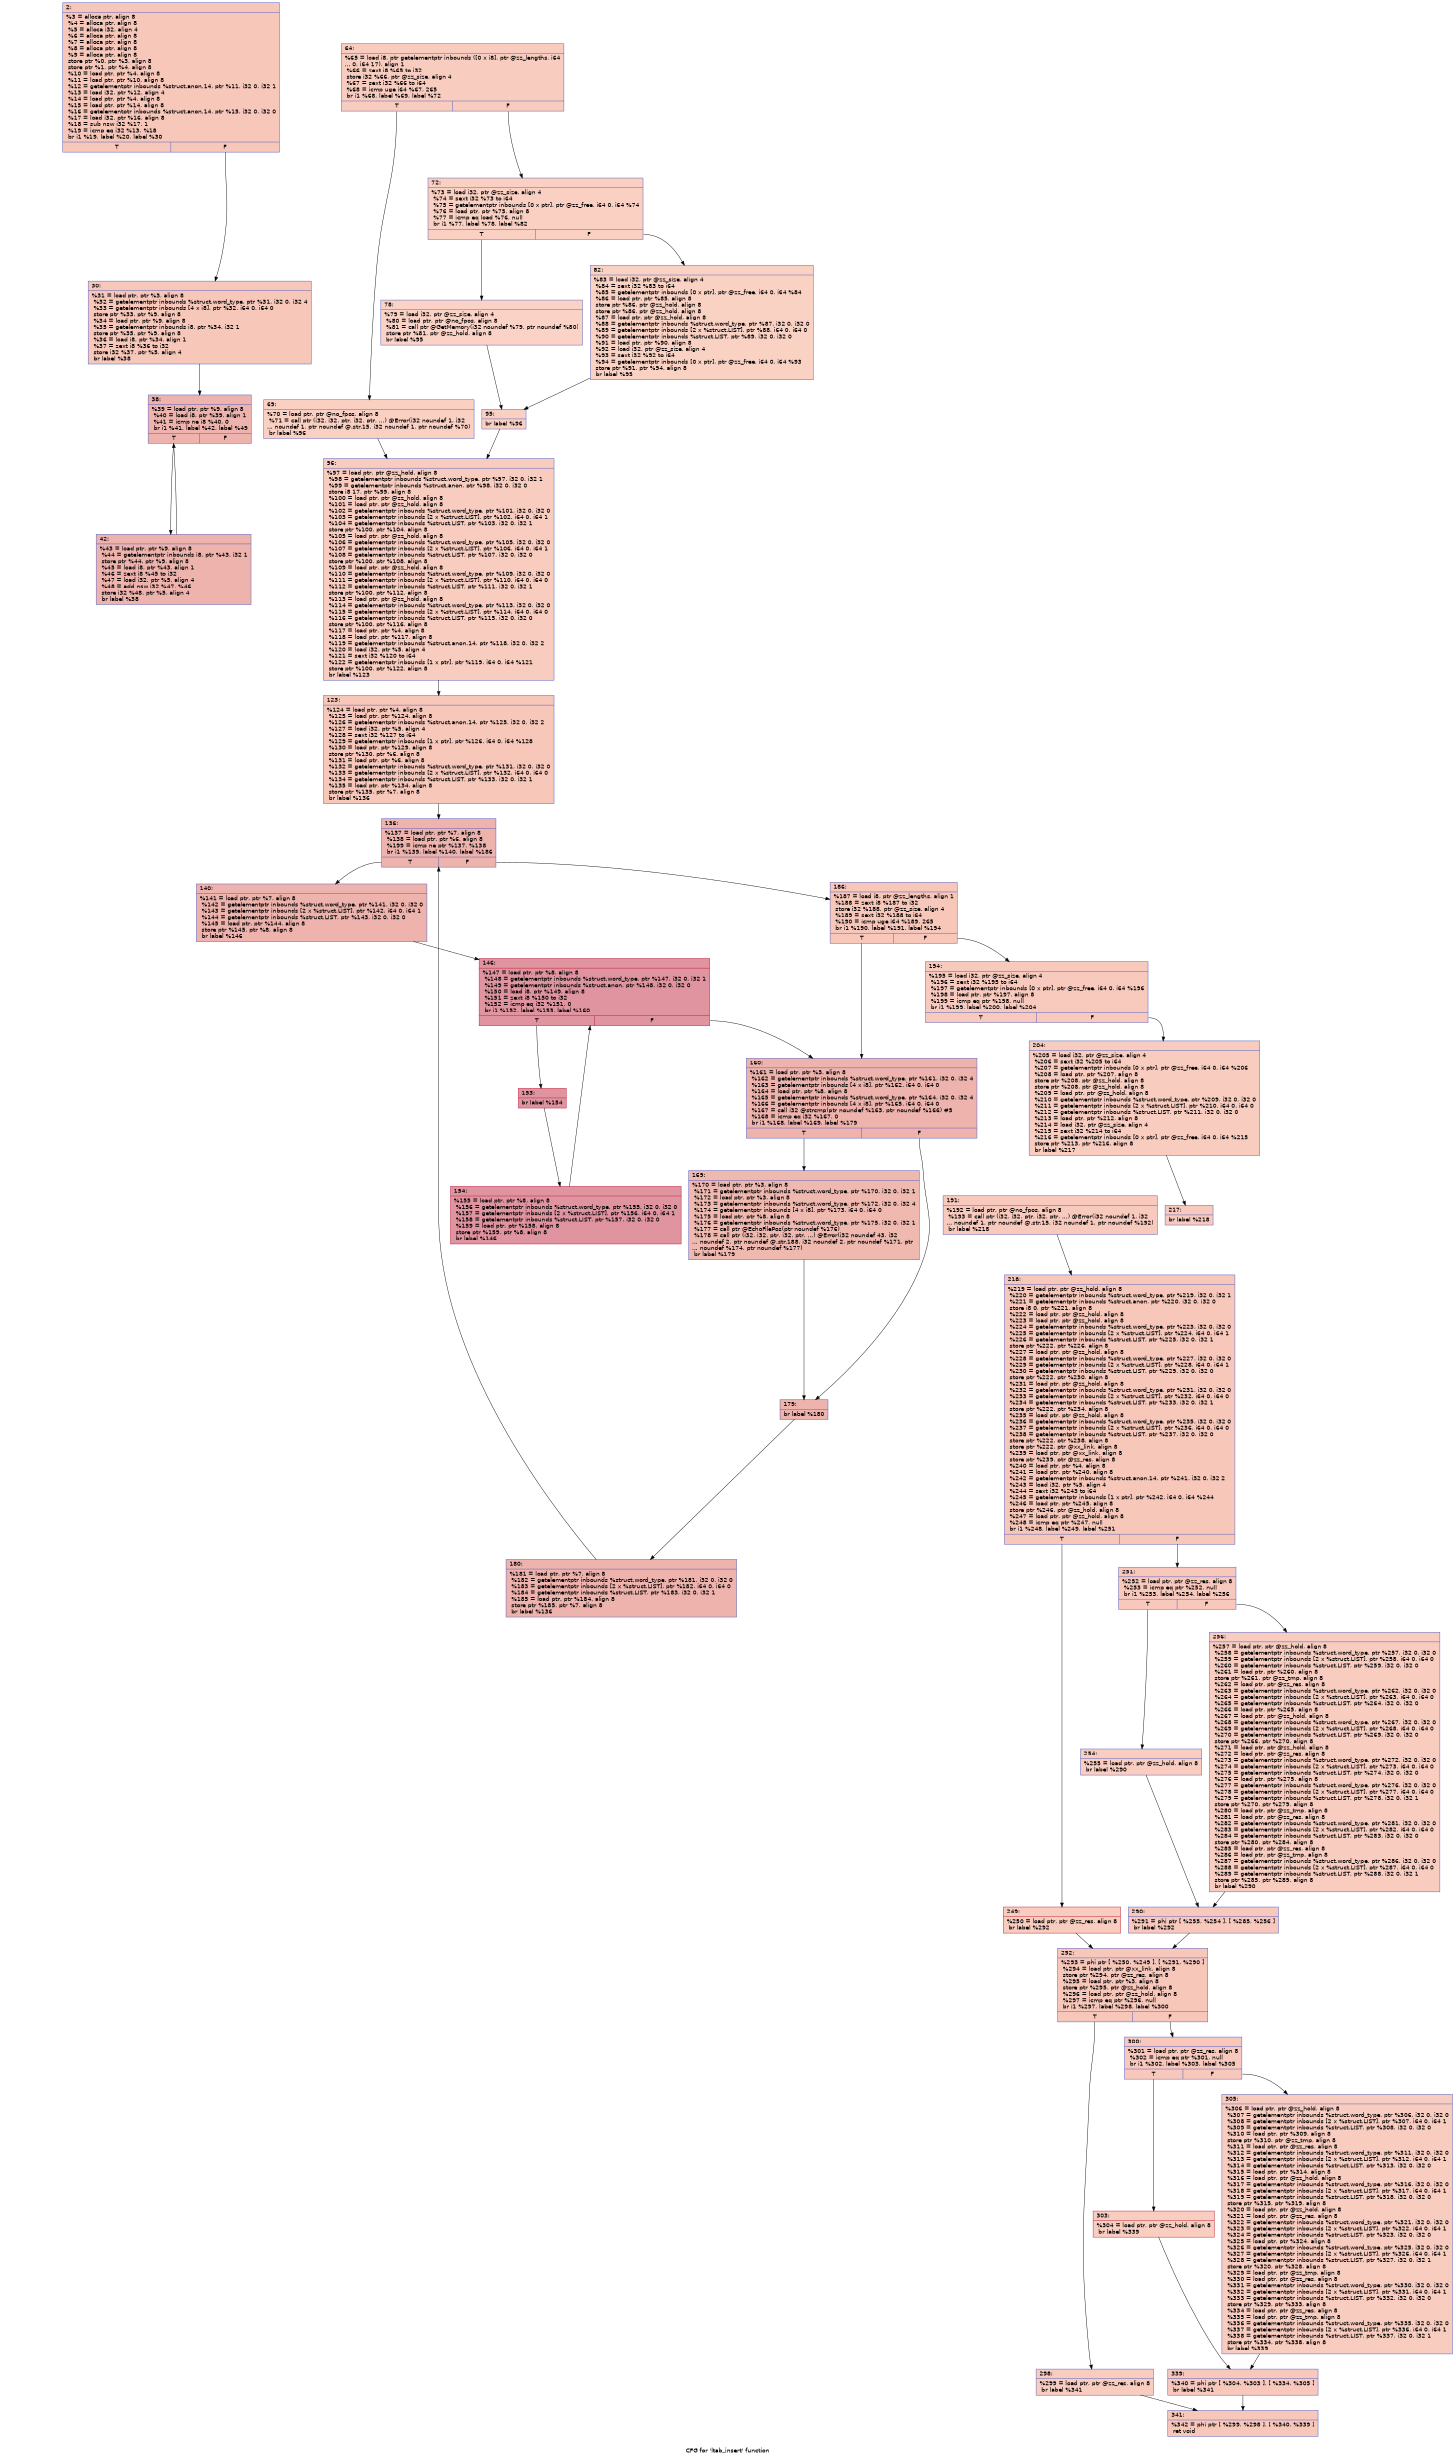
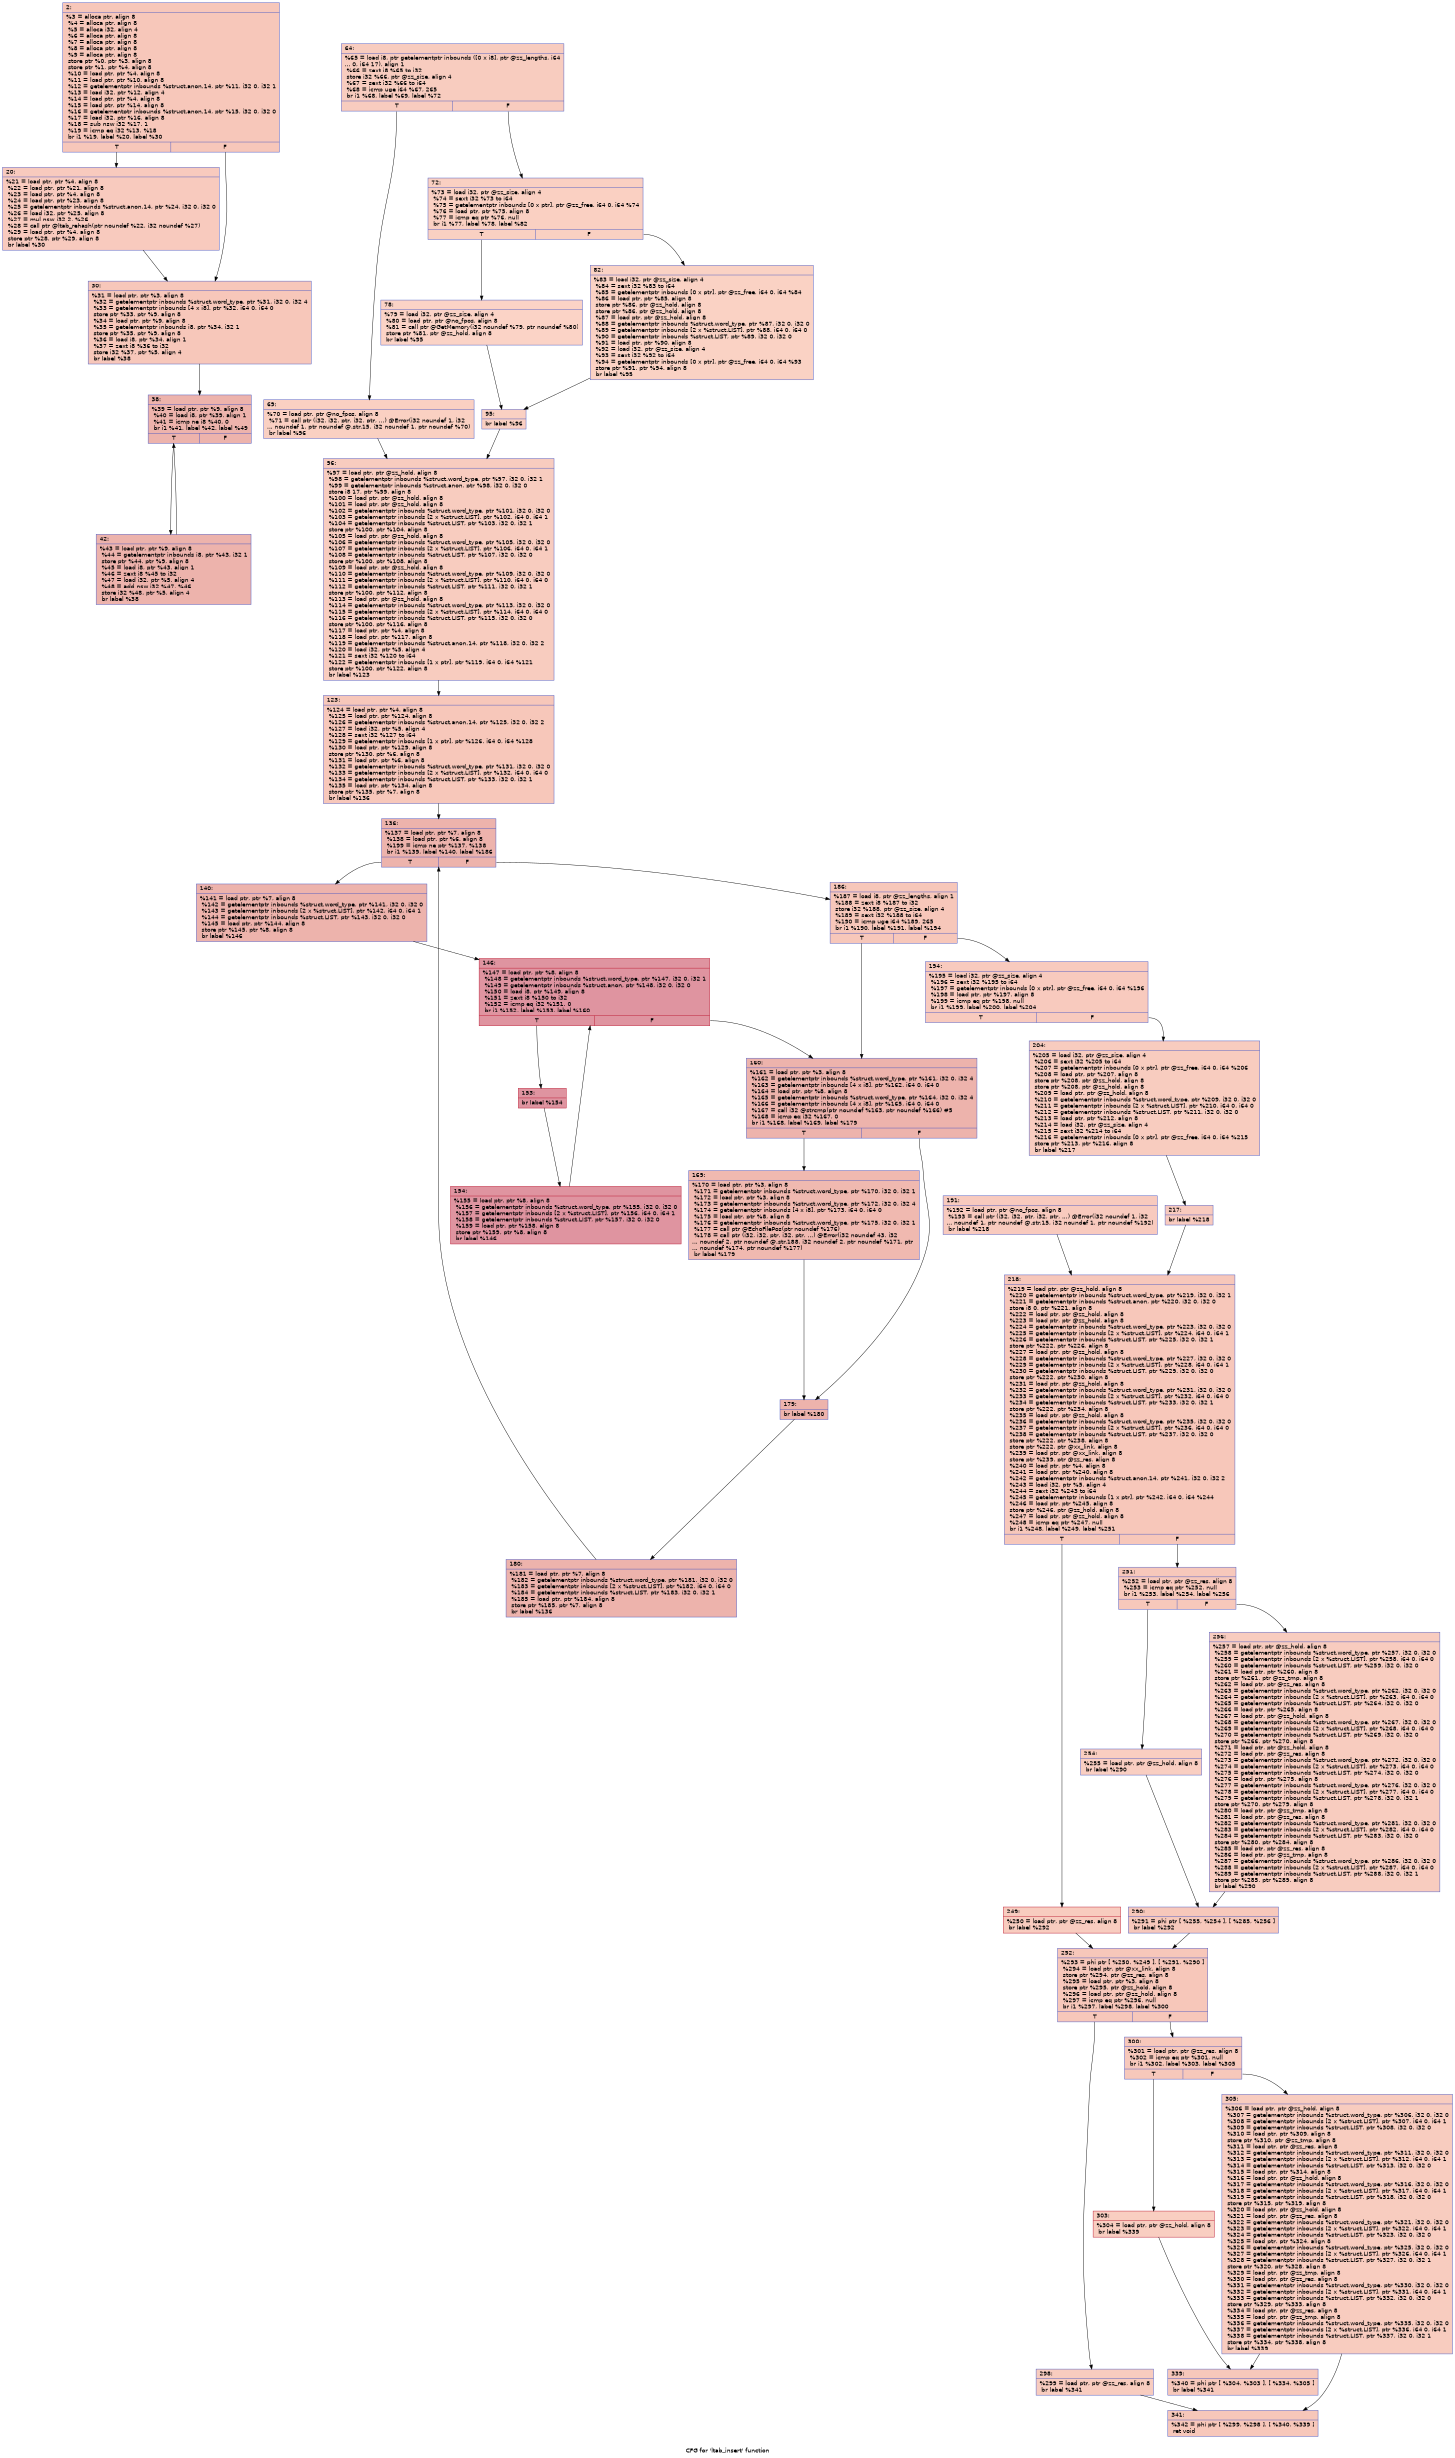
node "20:": added
node "72:": text "%77 = icmp eq load %76, null" -> "%77 = icmp eq ptr %76, null"
edge "217:" -> "218:": added
edge "339:" -> "341:": now "305:" -> "341:"
